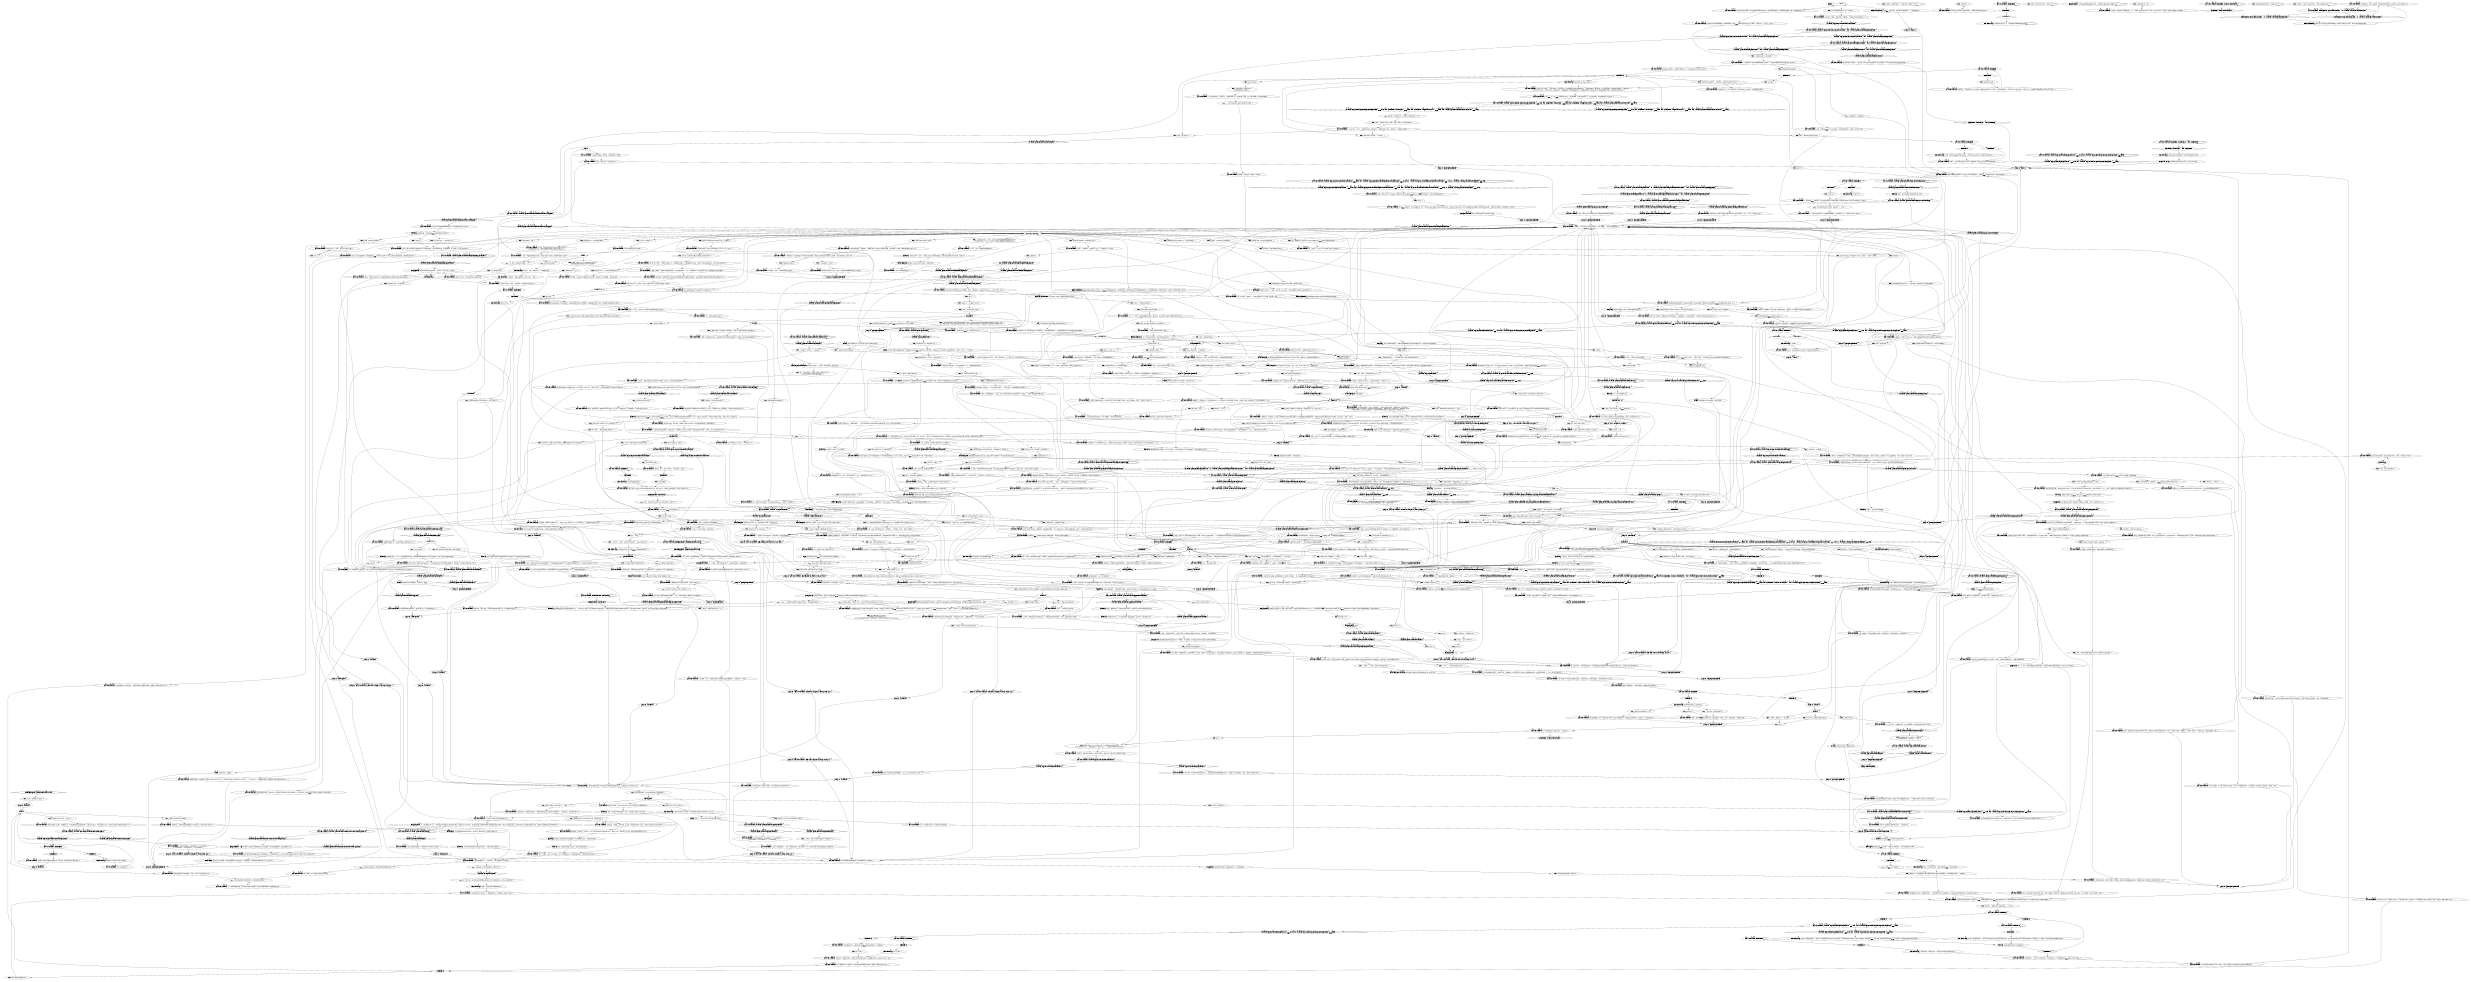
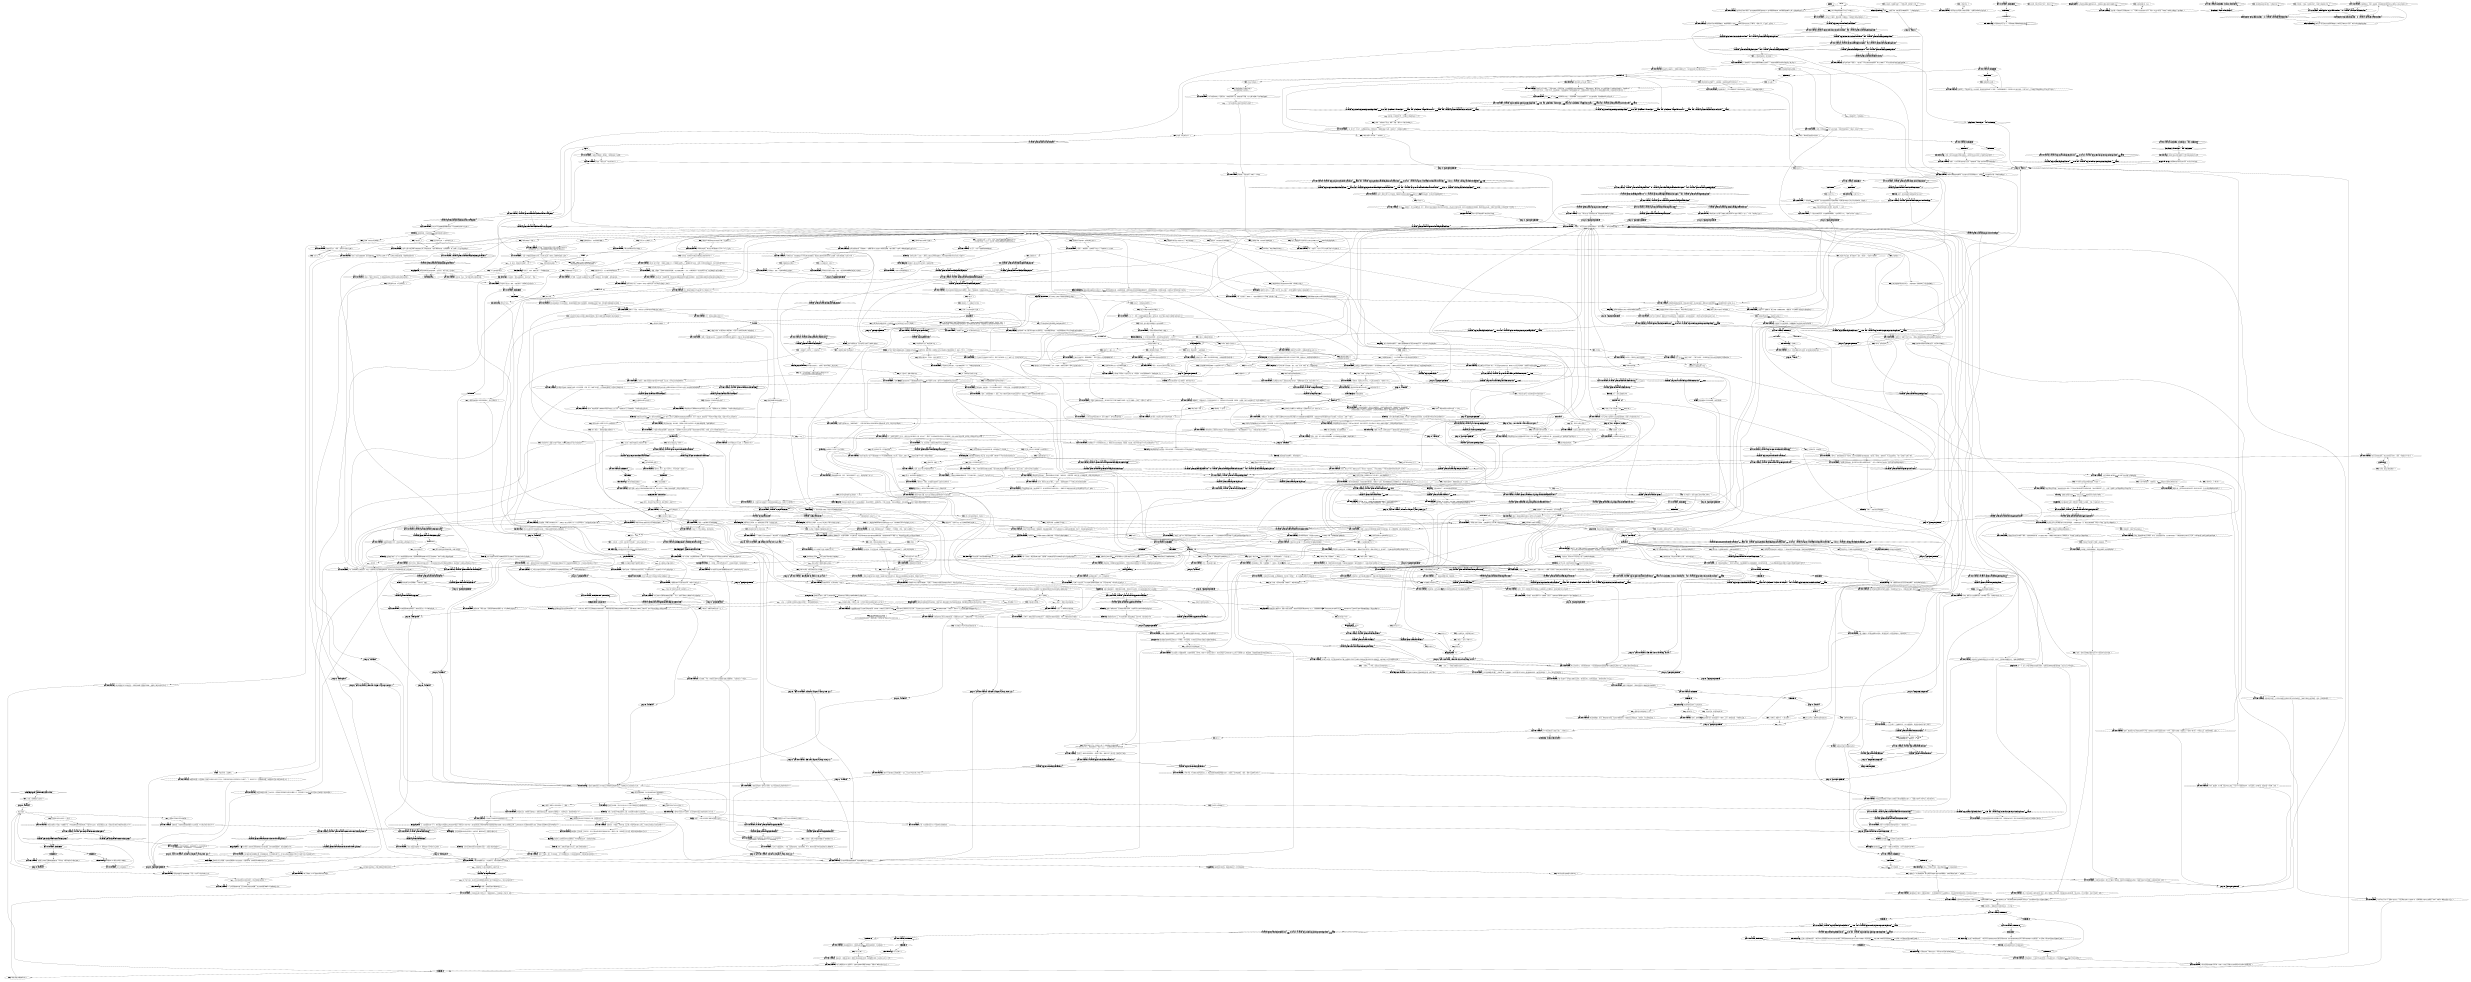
node "Call Me Mañana: “这种反应连一个小毛孩都会有，唯一阻拦人付诸实践的只有心中的*我不能*和*我不应该*。”": removed
node "pleasinghub": label "pleasinghub" -> "我其实跟你们一样是个工人"
node "strikehub": label "strikehub" -> "我们一起抽烟"
node "finalhub": label "finalhub" -> "钱少点也行"
